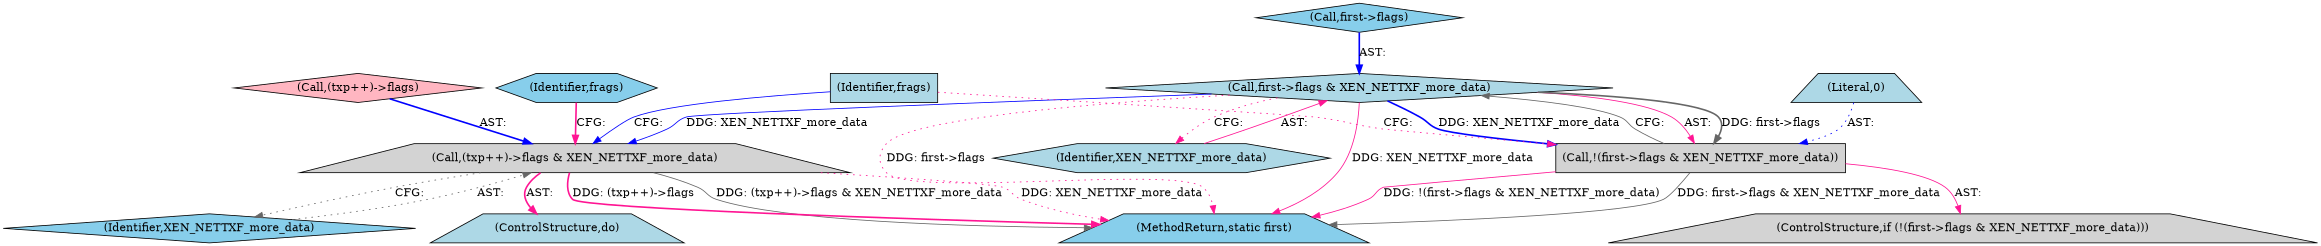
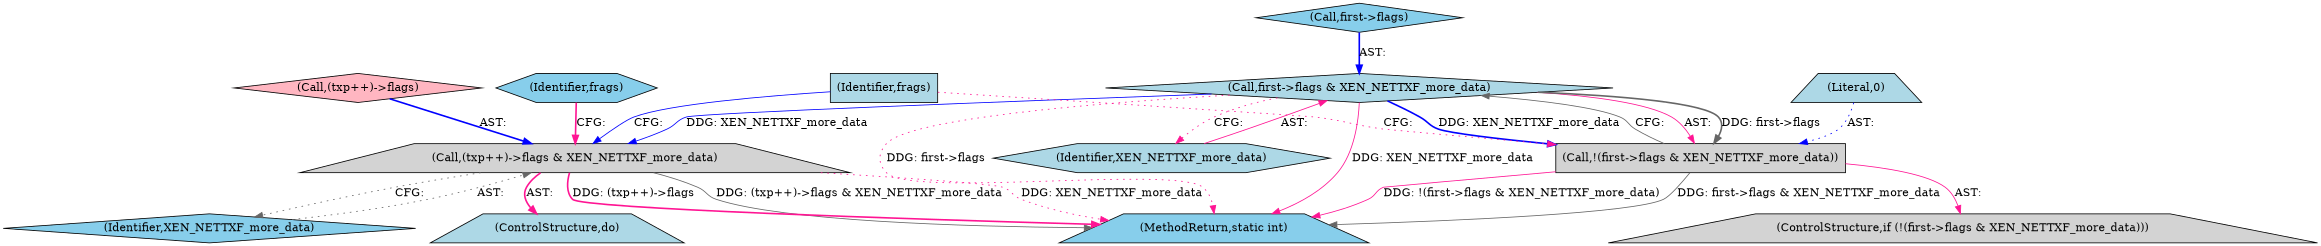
node "(MethodReturn,static first)": label "(MethodReturn,static first)" -> "(MethodReturn,static int)"
